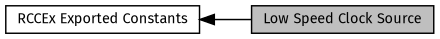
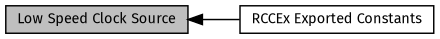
edge "Low Speed Clock Source" -> "RCCEx Exported Constants": reversed
